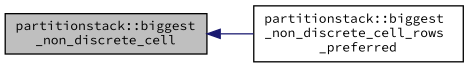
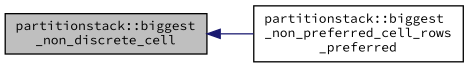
node "partitionstack::biggest _non_discrete_cell_rows _preferred": label "partitionstack::biggest _non_discrete_cell_rows _preferred" -> "partitionstack::biggest _non_preferred_cell_rows _preferred"
